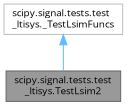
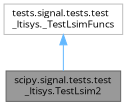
node "scipy.signal.tests.test _ltisys._TestLsimFuncs": label "scipy.signal.tests.test _ltisys._TestLsimFuncs" -> "tests.signal.tests.test _ltisys._TestLsimFuncs"
